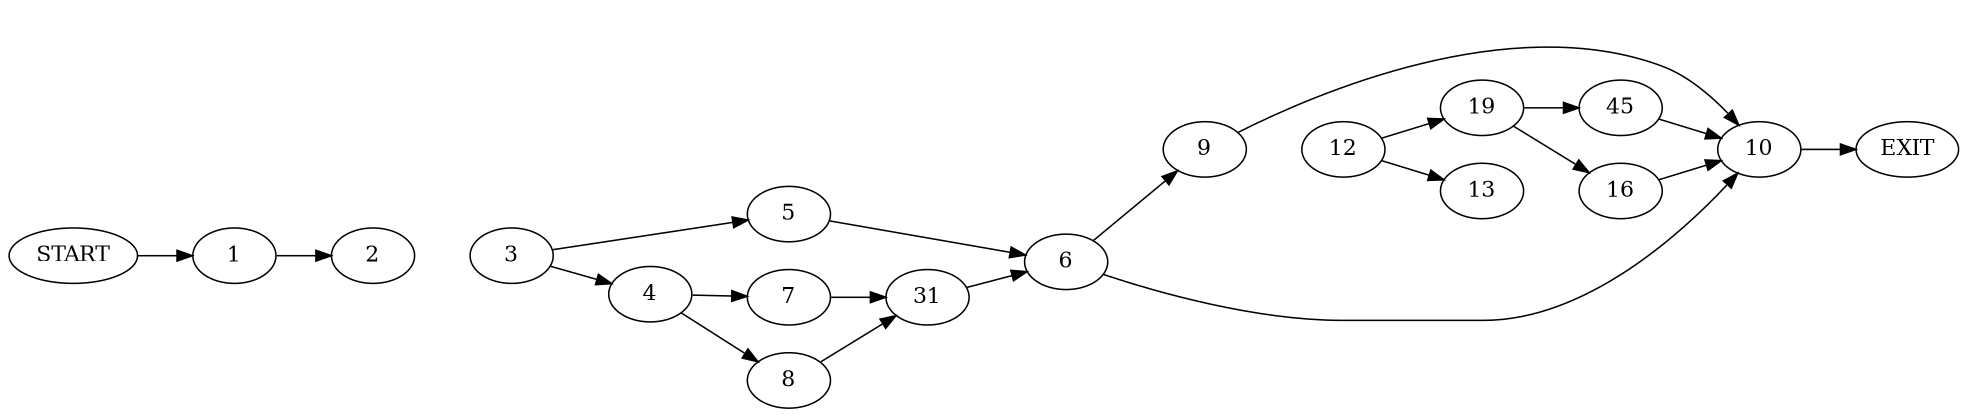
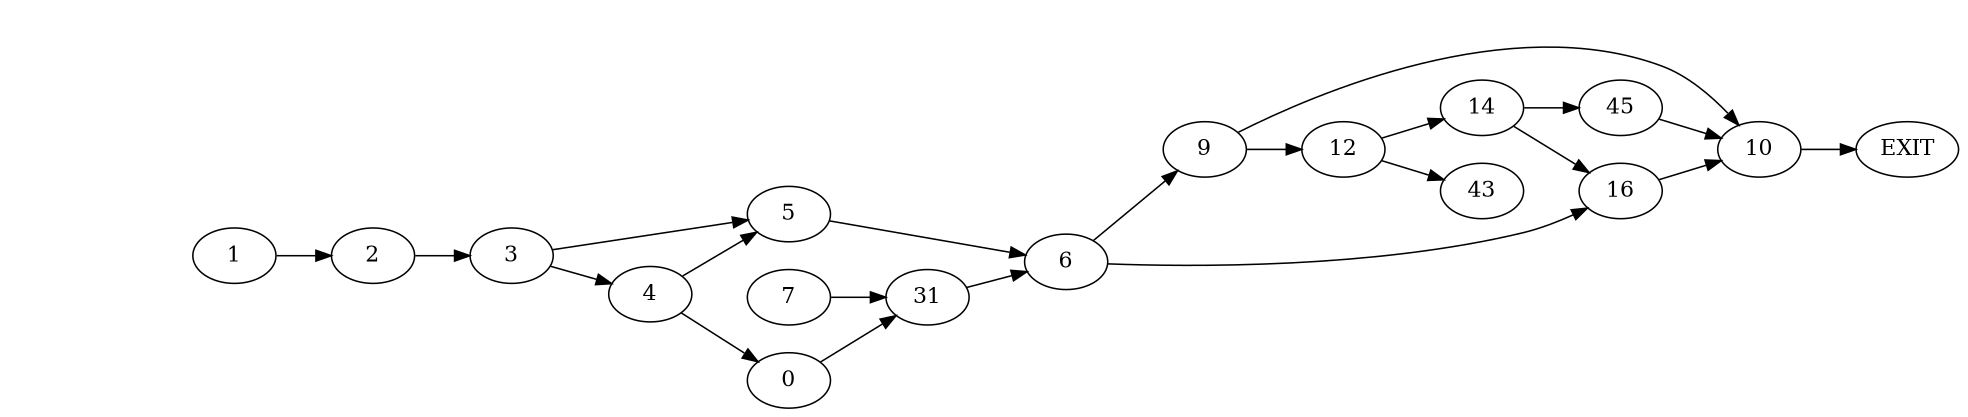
node "19": label "19" -> "14"
edge "9" -> "12": added
node "13": label "13" -> "43"
node "START": removed
edge "2" -> "3": added
edge "4" -> "7": now "4" -> "5"
edge "6" -> "10": now "6" -> "16"
node "8": label "8" -> "0"
